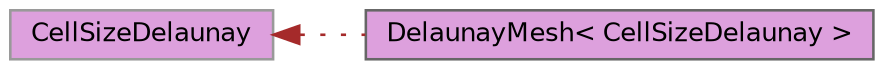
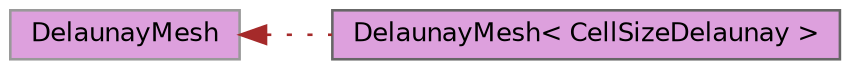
node "CellSizeDelaunay": label "CellSizeDelaunay" -> "DelaunayMesh"
